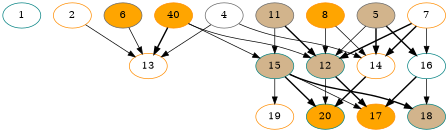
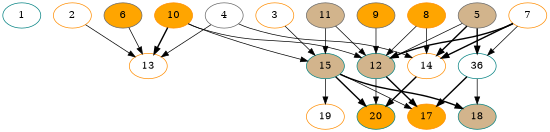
node "40": label "40" -> "10"
node "3": added
node "9": added
edge "11" -> "12": style bold -> solid
node "16": label "16" -> "36"
